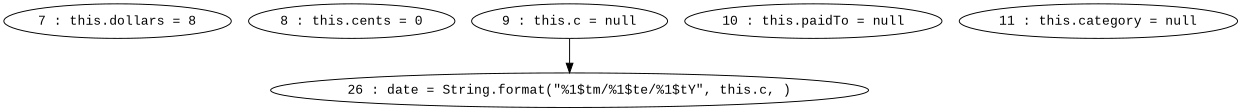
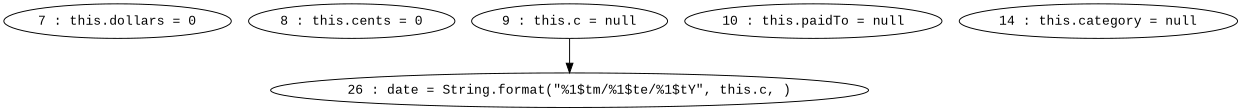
node "7 : this.dollars = 8": label "7 : this.dollars = 8" -> "7 : this.dollars = 0"
node "11 : this.category = null": label "11 : this.category = null" -> "14 : this.category = null"
